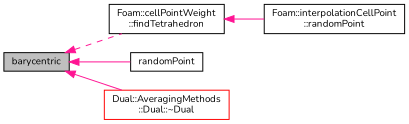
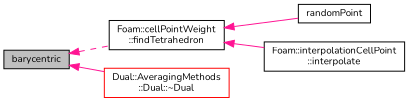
node "Foam::interpolationCellPoint ::randomPoint": label "Foam::interpolationCellPoint ::randomPoint" -> "Foam::interpolationCellPoint ::interpolate"
edge "randomPoint" -> "barycentric": now "randomPoint" -> "Foam::cellPointWeight ::findTetrahedron"
